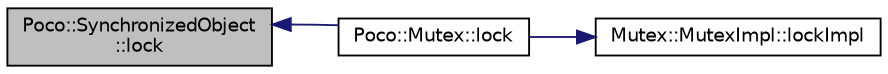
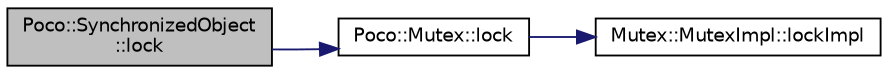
edge "Poco::Mutex::lock" -> "Poco::SynchronizedObject ::lock": reversed
